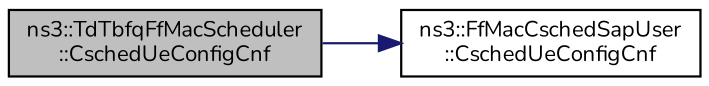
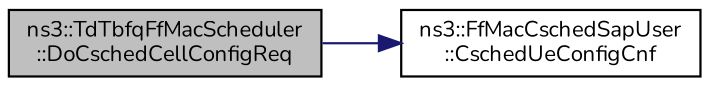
node "ns3::TdTbfqFfMacScheduler ::CschedUeConfigCnf": label "ns3::TdTbfqFfMacScheduler ::CschedUeConfigCnf" -> "ns3::TdTbfqFfMacScheduler ::DoCschedCellConfigReq"
